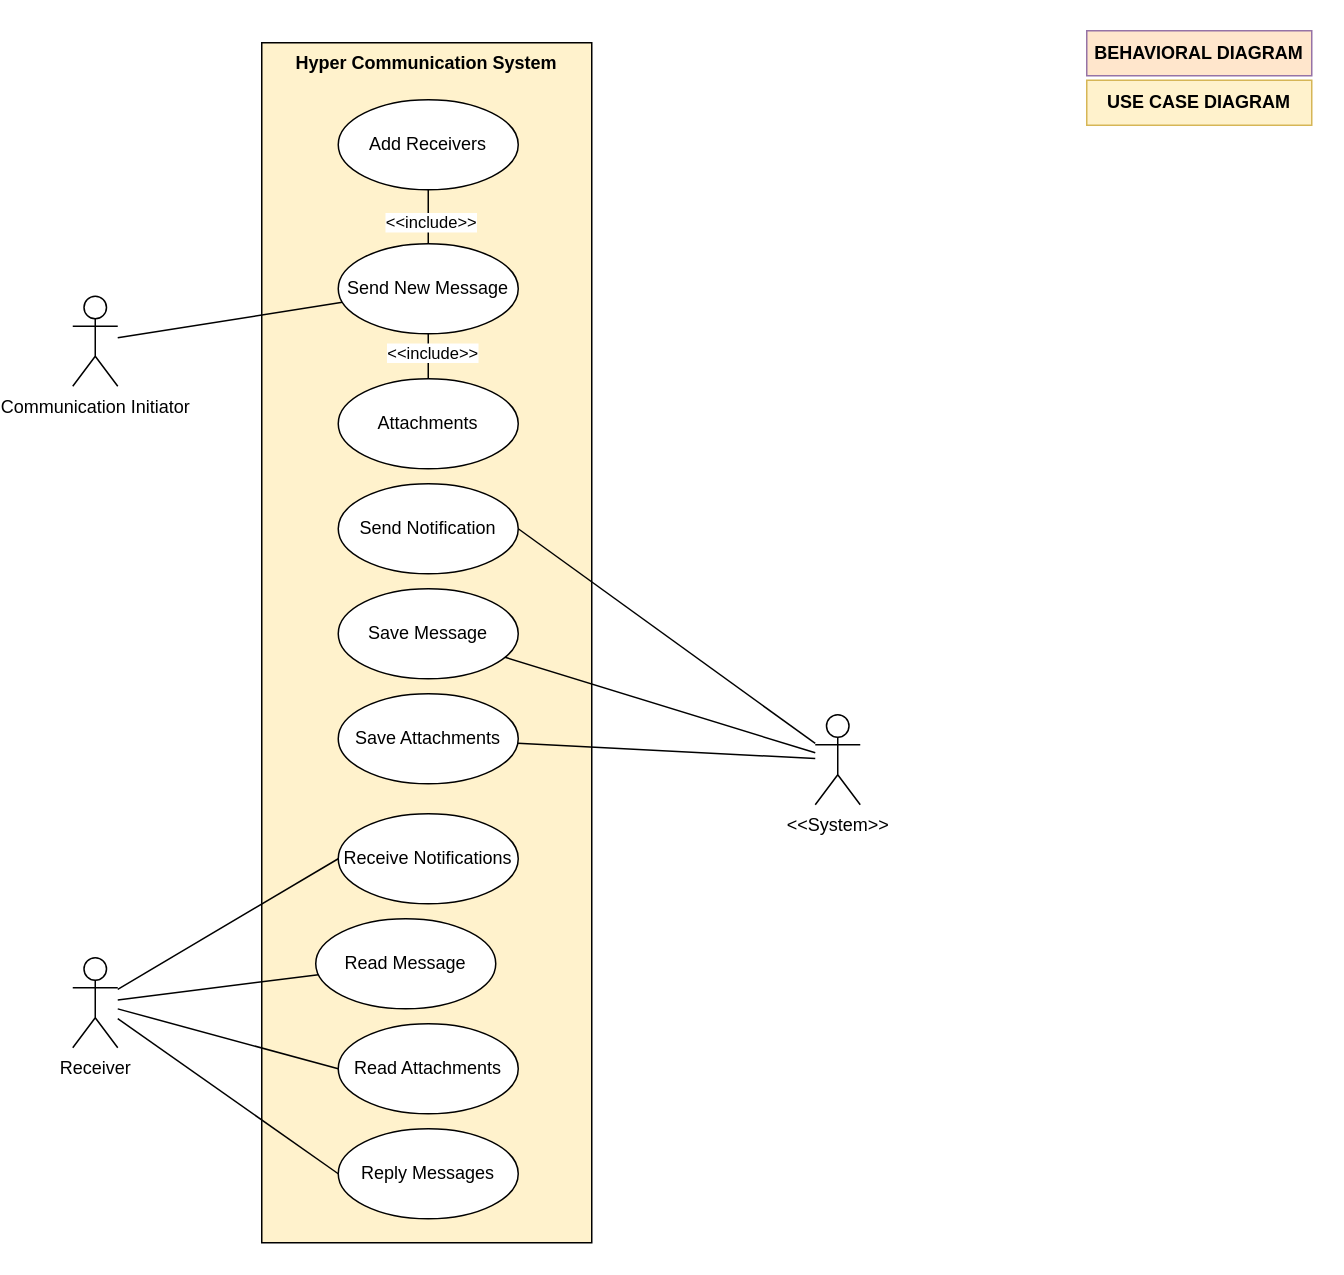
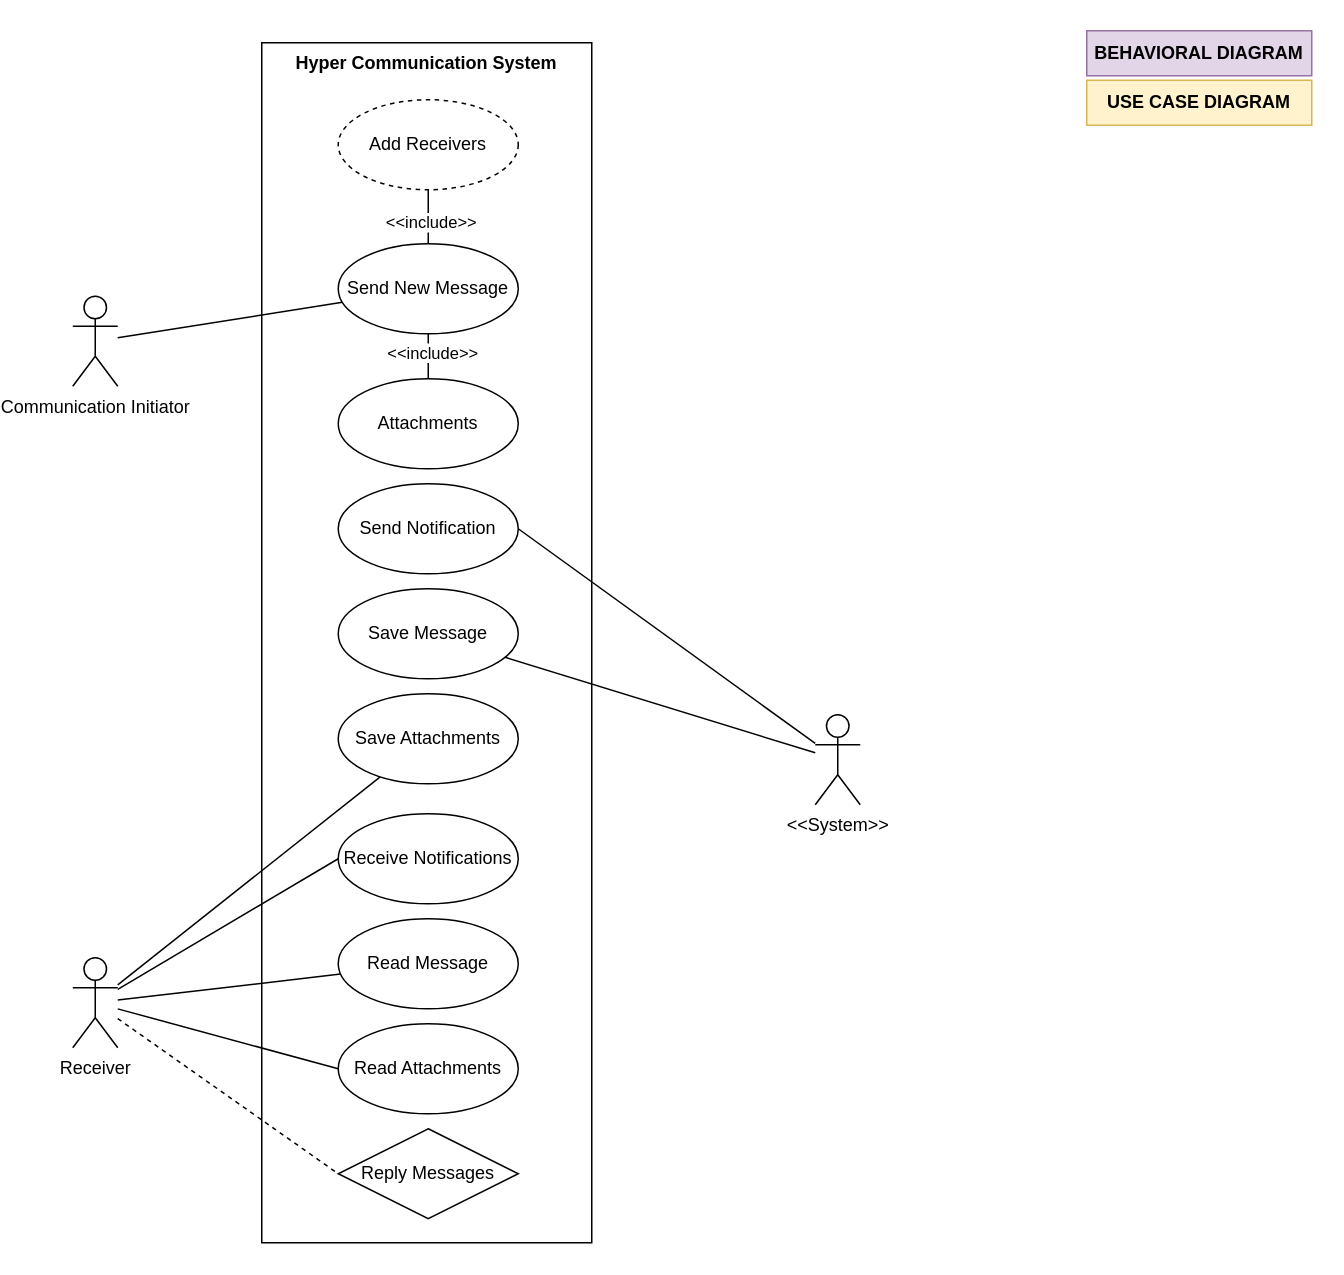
node "BEHAVIORAL DIAGRAM": fillcolor #ffe6cc -> #e1d5e7
node "Hyper Communication System": fillcolor #fff2cc -> #ffffff
node "Add Receivers": style solid -> dashed
edge "Save Attachments" -- "<<System>>": now "Save Attachments" -- "Receiver"
node "Read Message": moved (406, 964) -> (428, 964)
edge "Receiver" -- "Reply Messages": style solid -> dashed
node "Reply Messages": shape ellipse -> diamond
